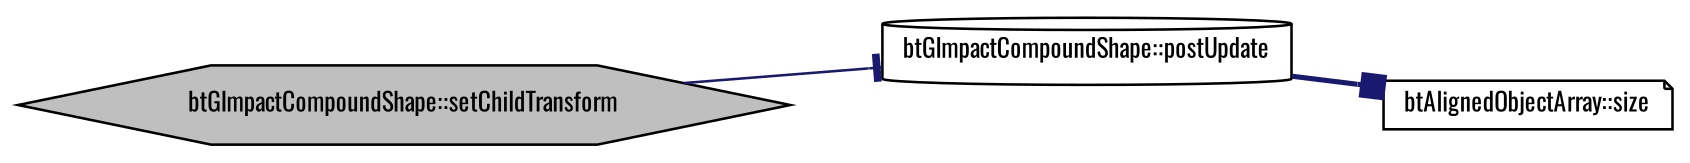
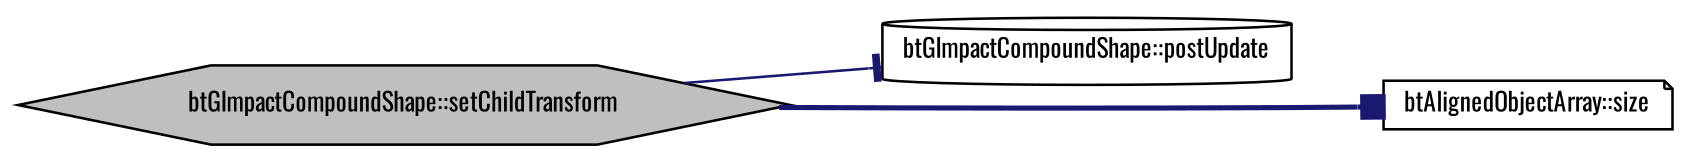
edge "btGImpactCompoundShape::postUpdate" -> "btAlignedObjectArray::size": now "btGImpactCompoundShape::setChildTransform" -> "btAlignedObjectArray::size"
